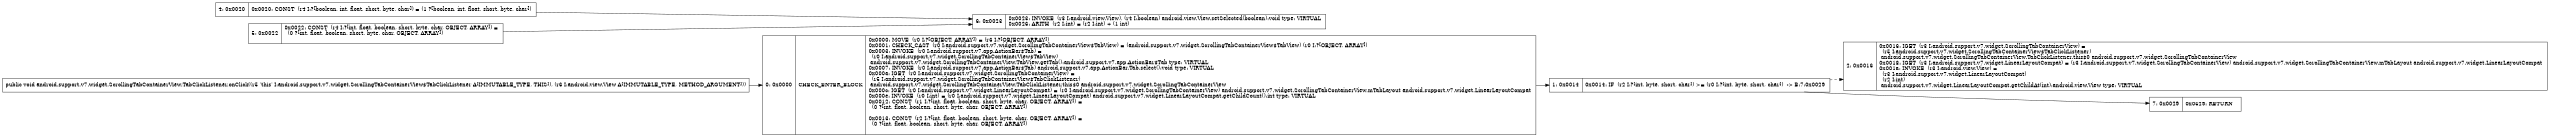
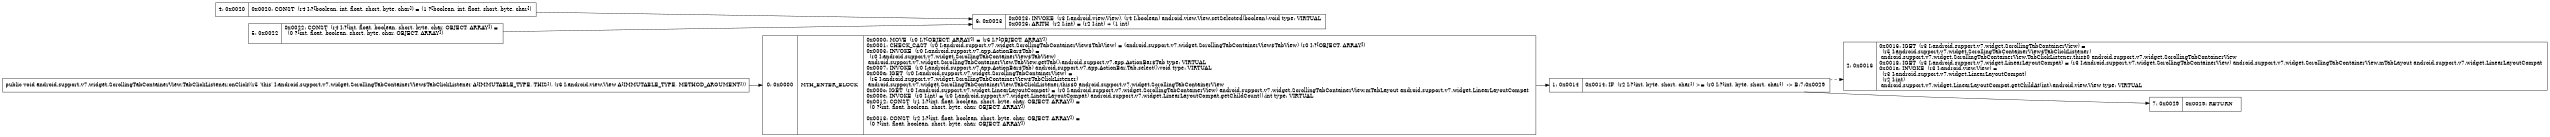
node "0: 0x0000": text "CHECK_ENTER_BLOCK" -> "MTH_ENTER_BLOCK"
node "7: 0x0029": text "0x0529: RETURN" -> "0x0029: RETURN"
